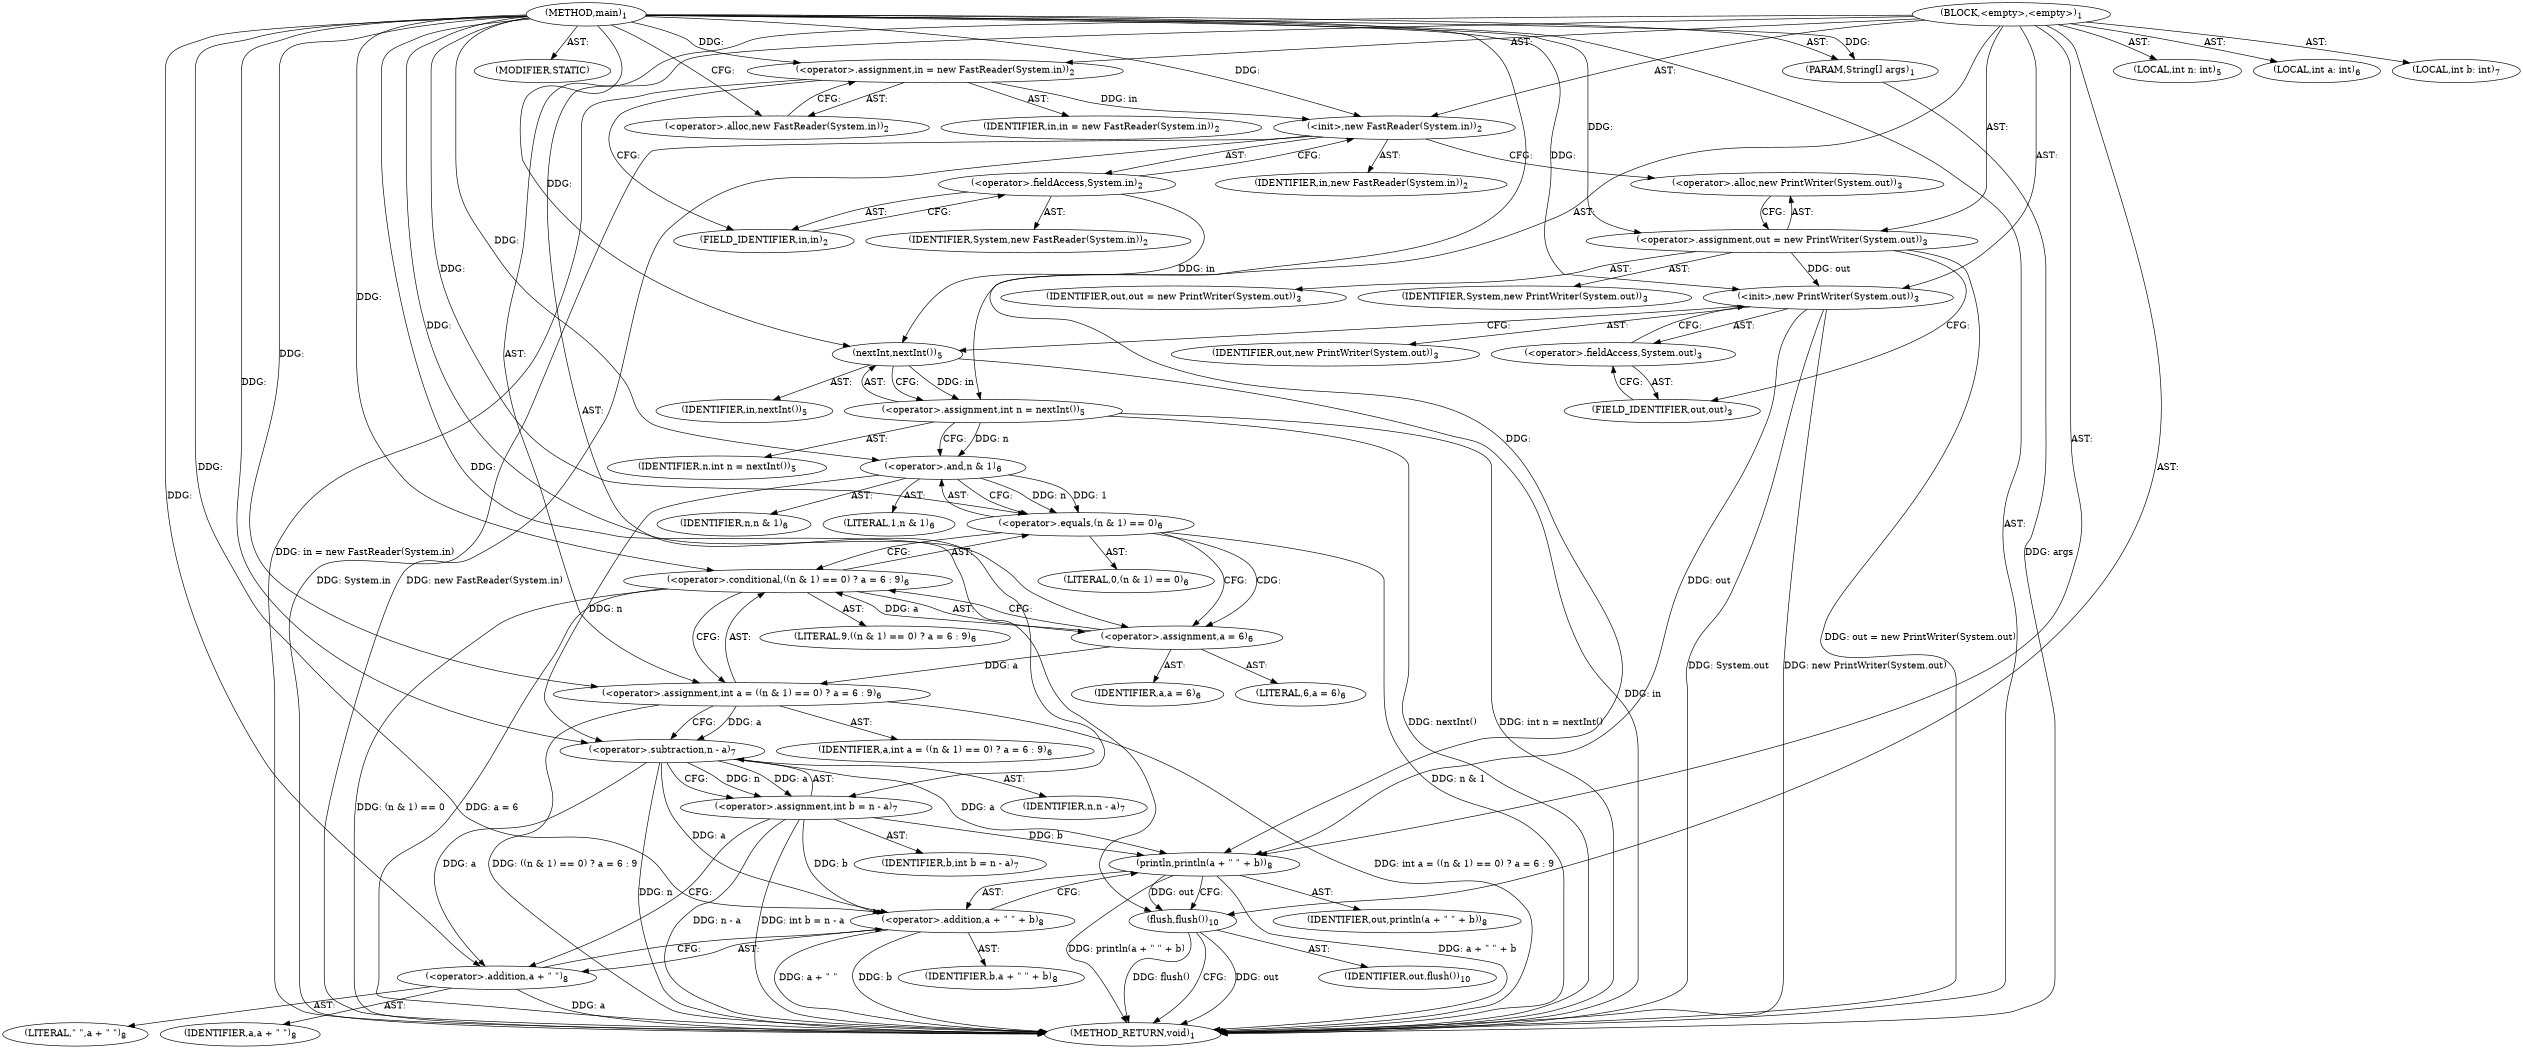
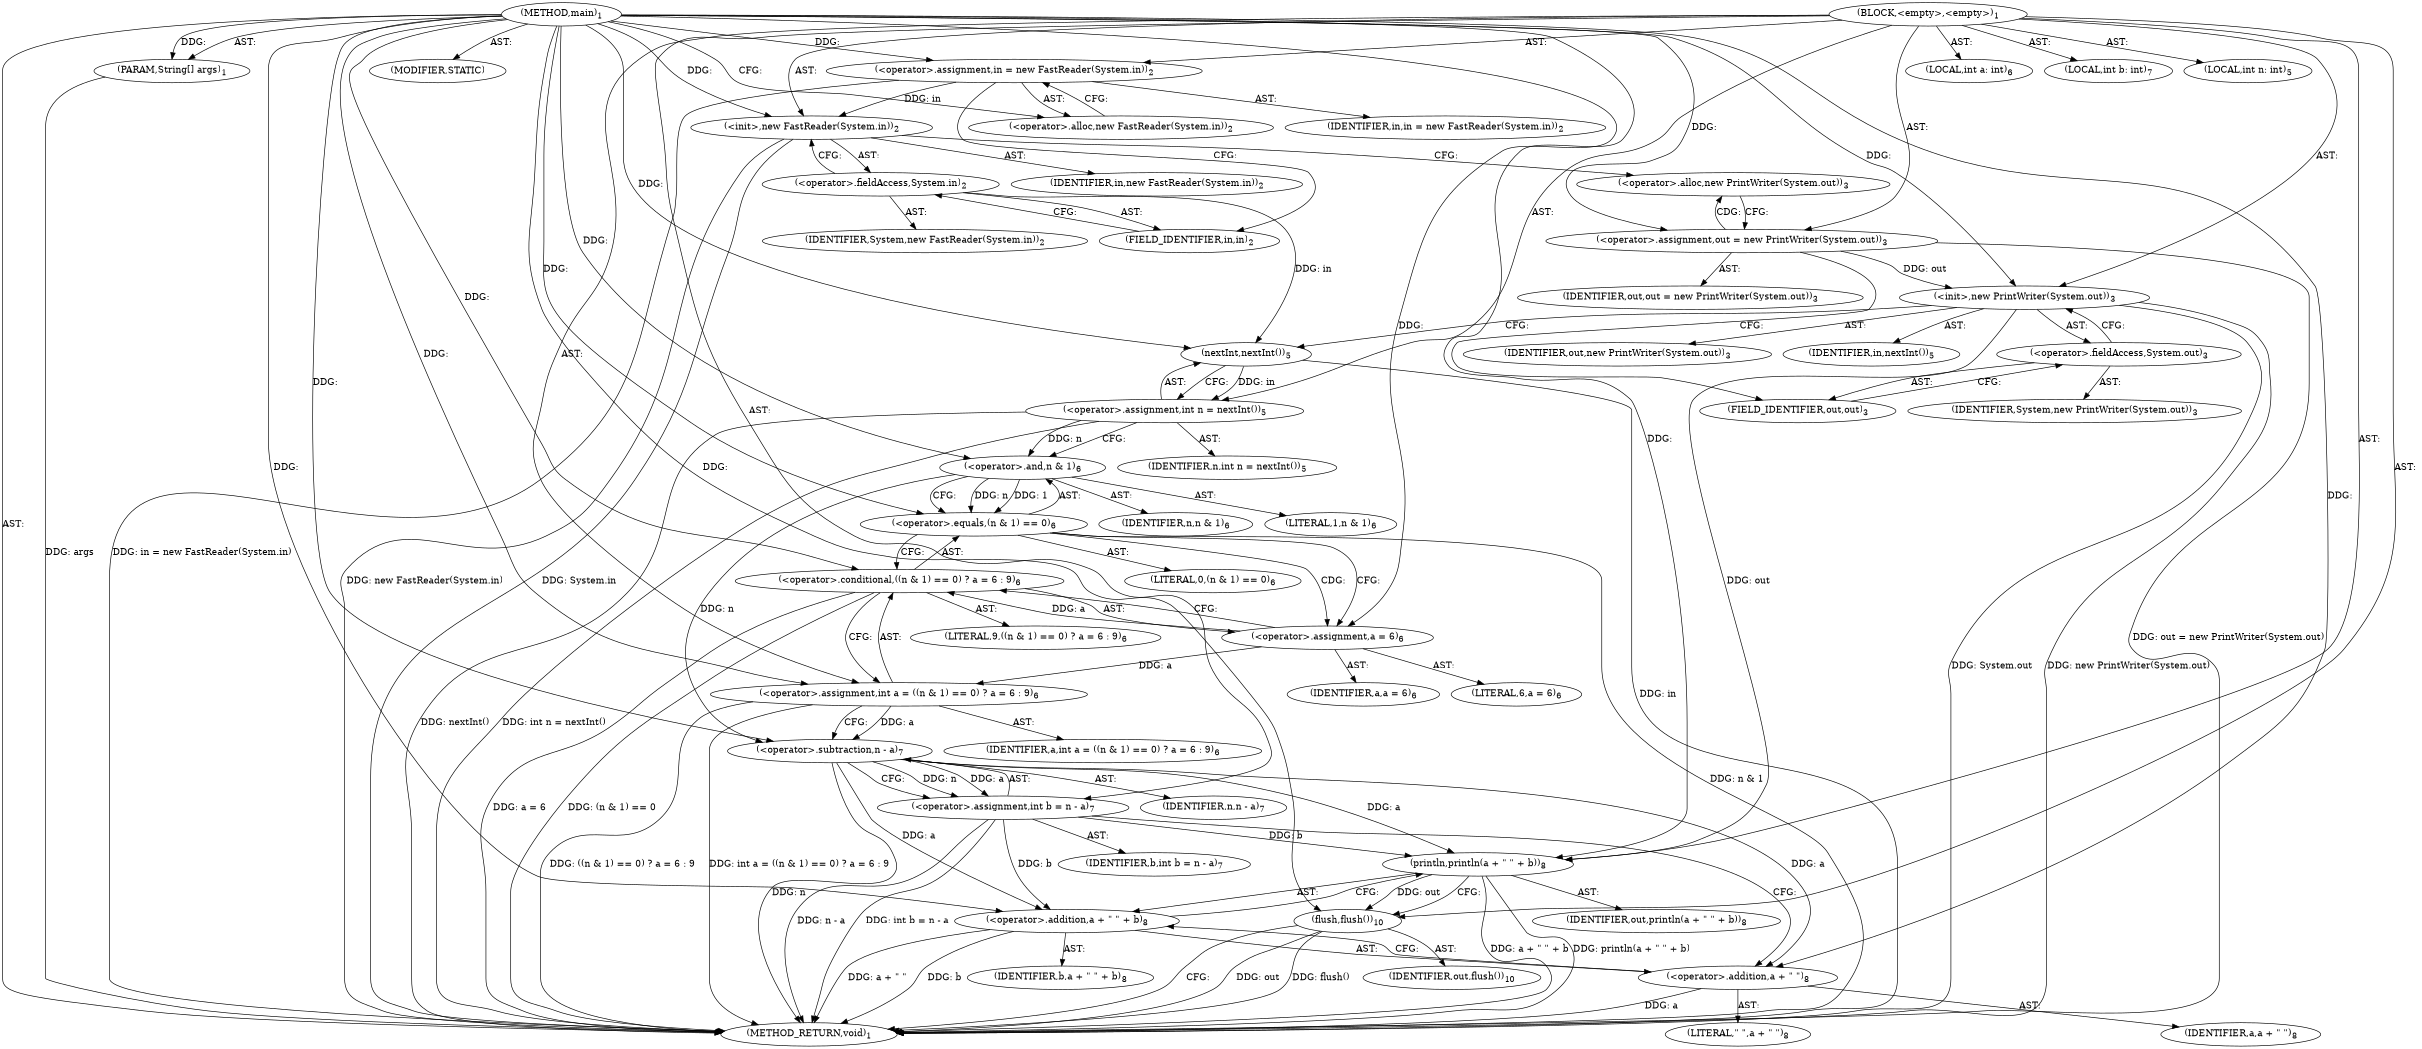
edge "(<operator>.assignment,out = new PrintWriter(System.out))" -> "(<operator>.alloc,new PrintWriter(System.out))": label "AST: " -> "CDG: "
edge "(<operator>.assignment,out = new PrintWriter(System.out))" -> "(IDENTIFIER,System,new PrintWriter(System.out))": now "(<operator>.fieldAccess,System.out)" -> "(IDENTIFIER,System,new PrintWriter(System.out))"
edge "(nextInt,nextInt())" -> "(IDENTIFIER,in,nextInt())": now "(<init>,new PrintWriter(System.out))" -> "(IDENTIFIER,in,nextInt())"
